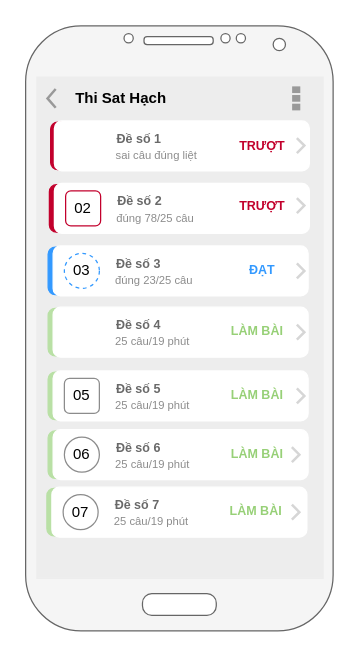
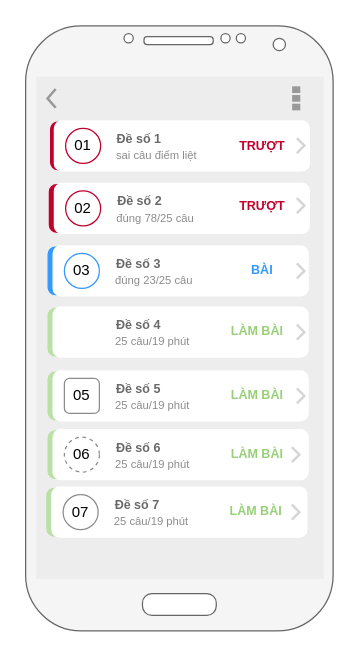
node "Thi Sat Hạch": removed
node "01": added
node "sai câu đúng liệt": label "sai câu đúng liệt" -> "sai câu điểm liệt"
node "02": shape rounded rectangle -> ellipse
node "ĐẠT": label "ĐẠT" -> "BÀI"
node "03": style dashed -> solid
node "06": style solid -> dashed
